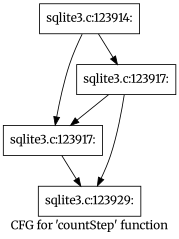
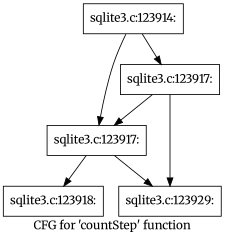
node "sqlite3.c:123918:": added
